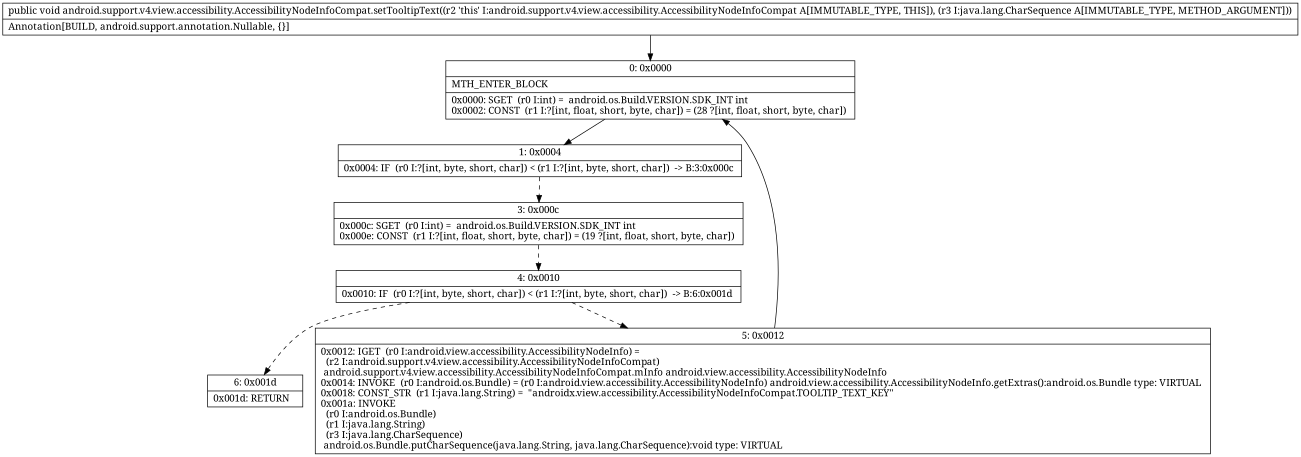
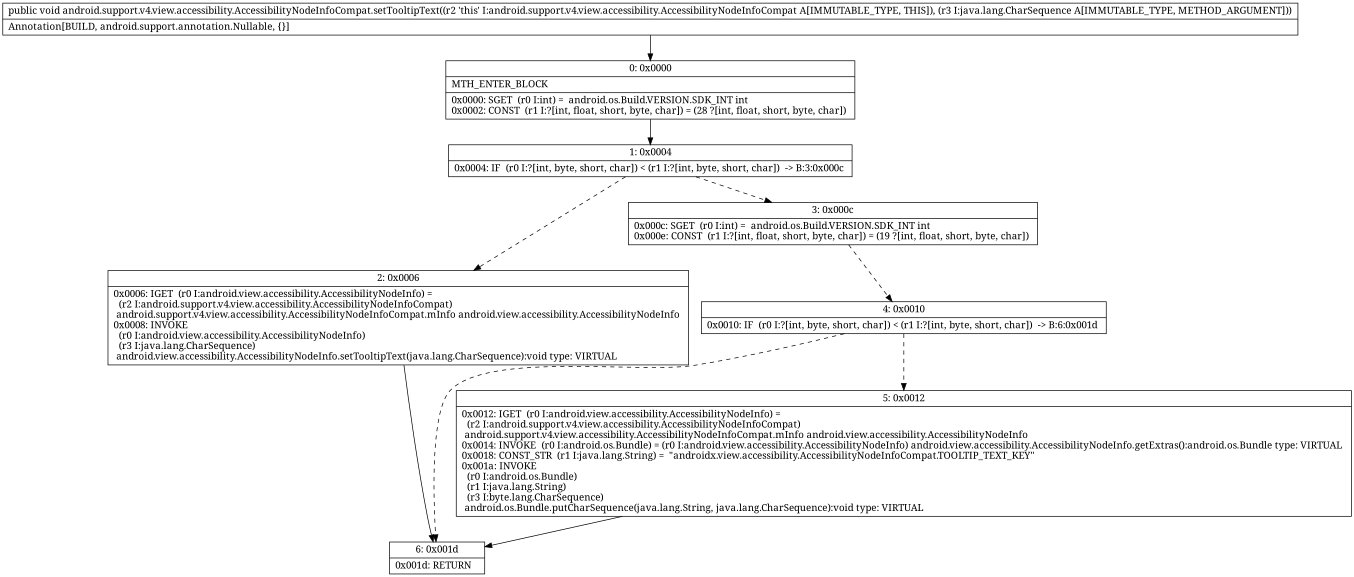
edge "5: 0x0012" -> "0: 0x0000": now "5: 0x0012" -> "6: 0x001d"
node "2: 0x0006": added
node "5: 0x0012": text "(r3 I:java.lang.CharSequence)" -> "(r3 I:byte.lang.CharSequence)"
